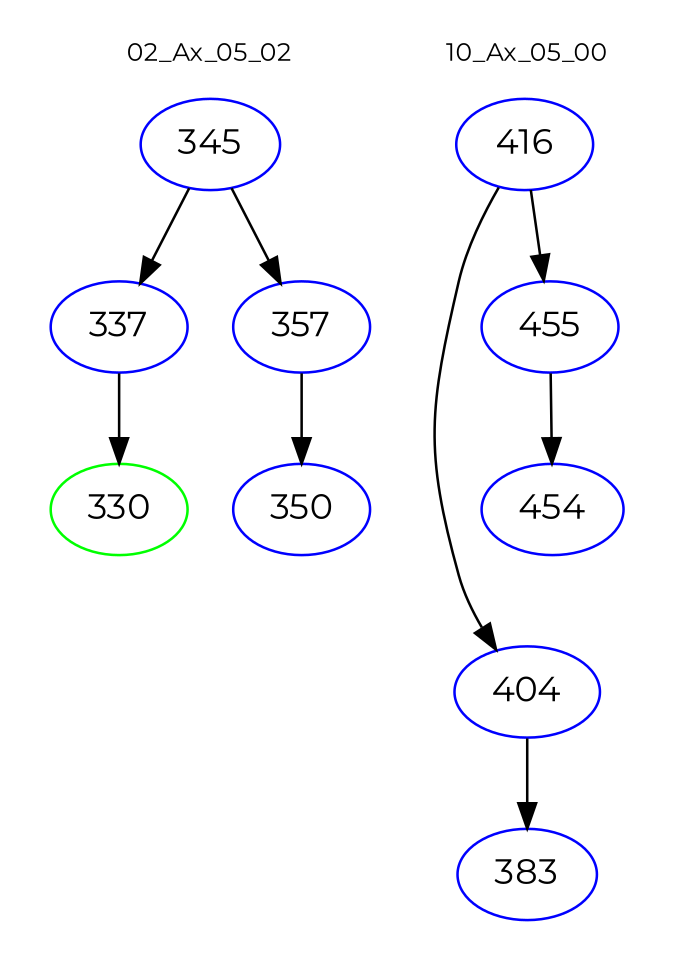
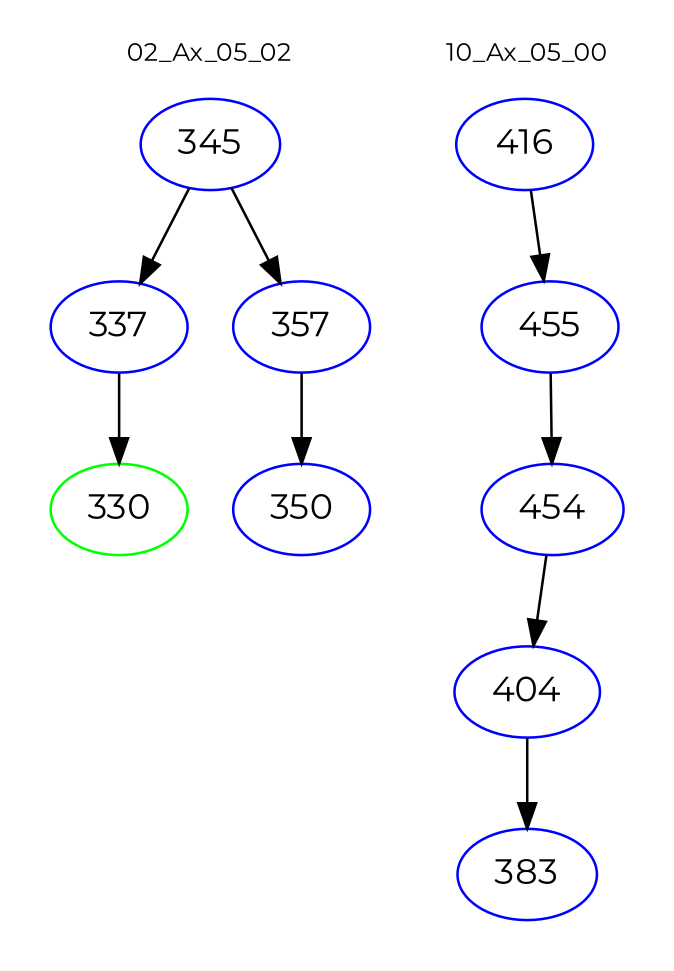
edge "416" -> "404": now "454" -> "404"
